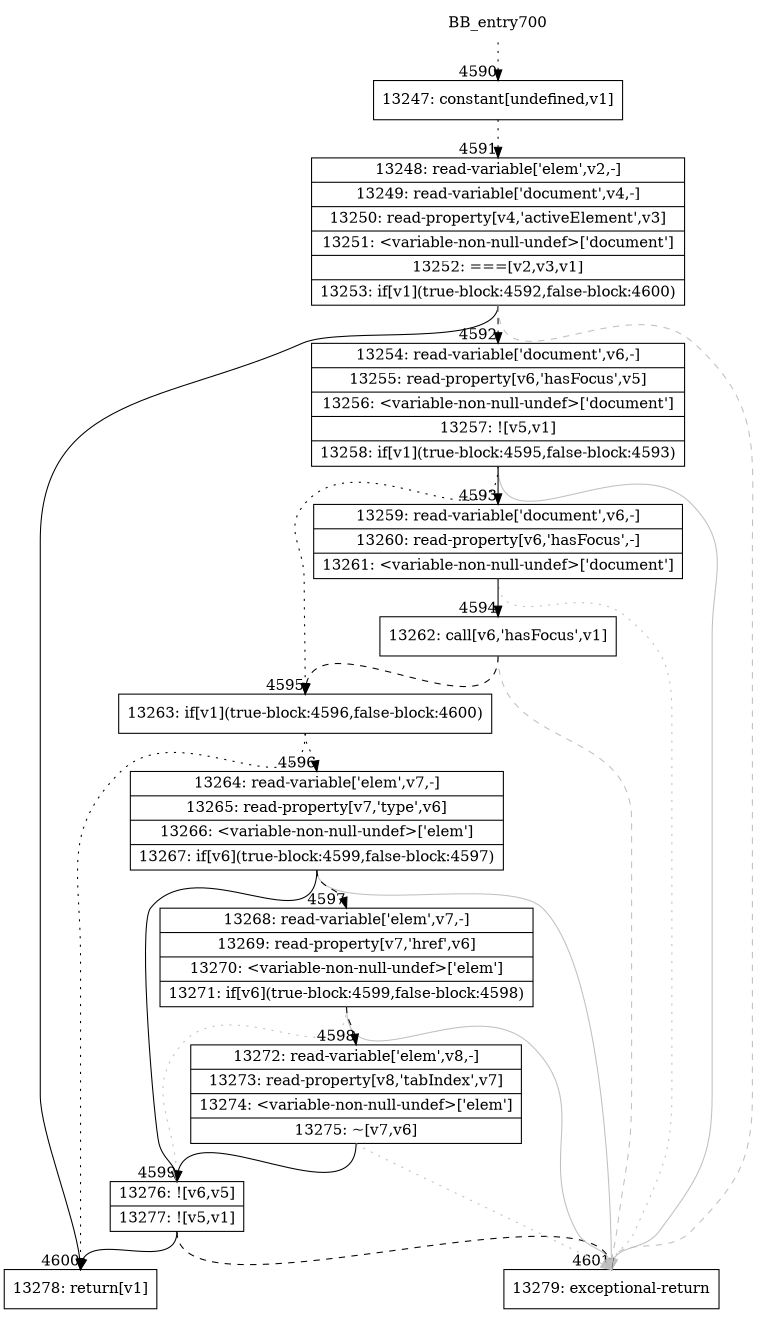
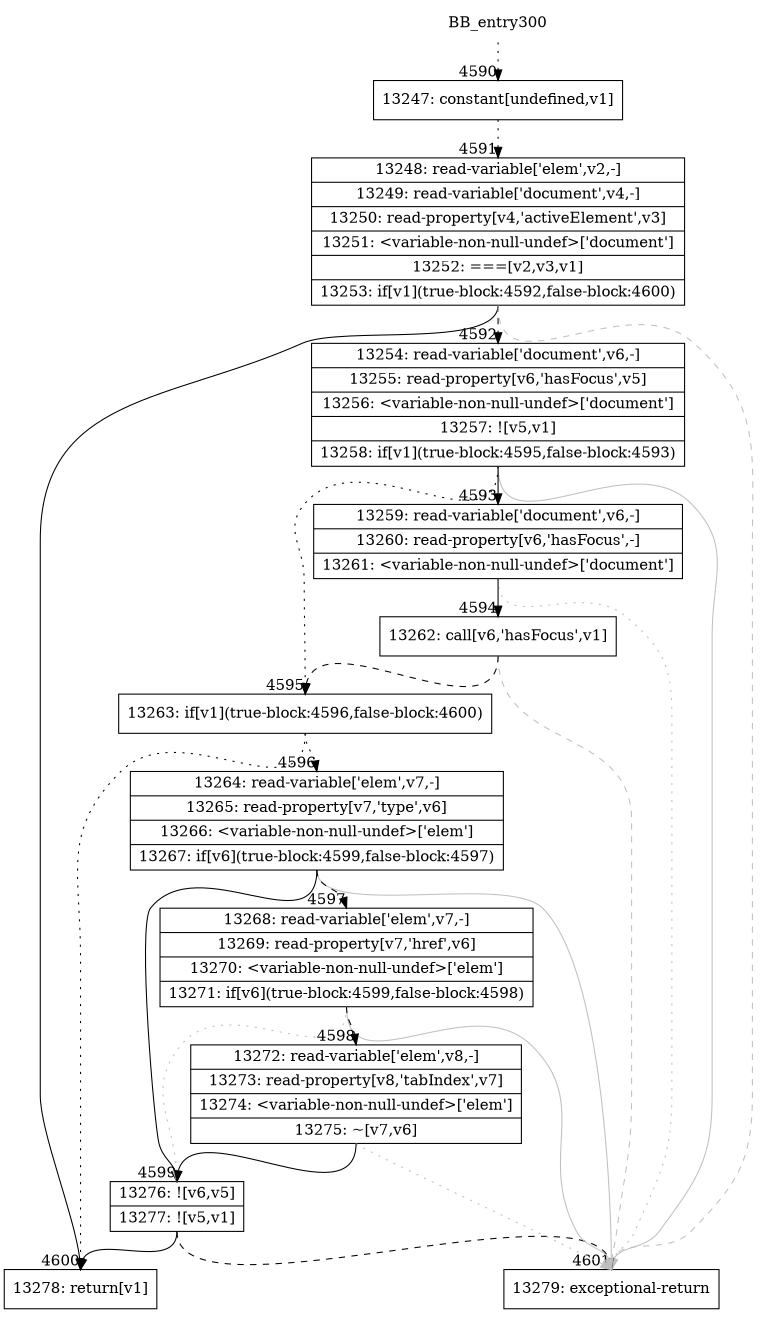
node "BB_entry700": label "BB_entry700" -> "BB_entry300"
